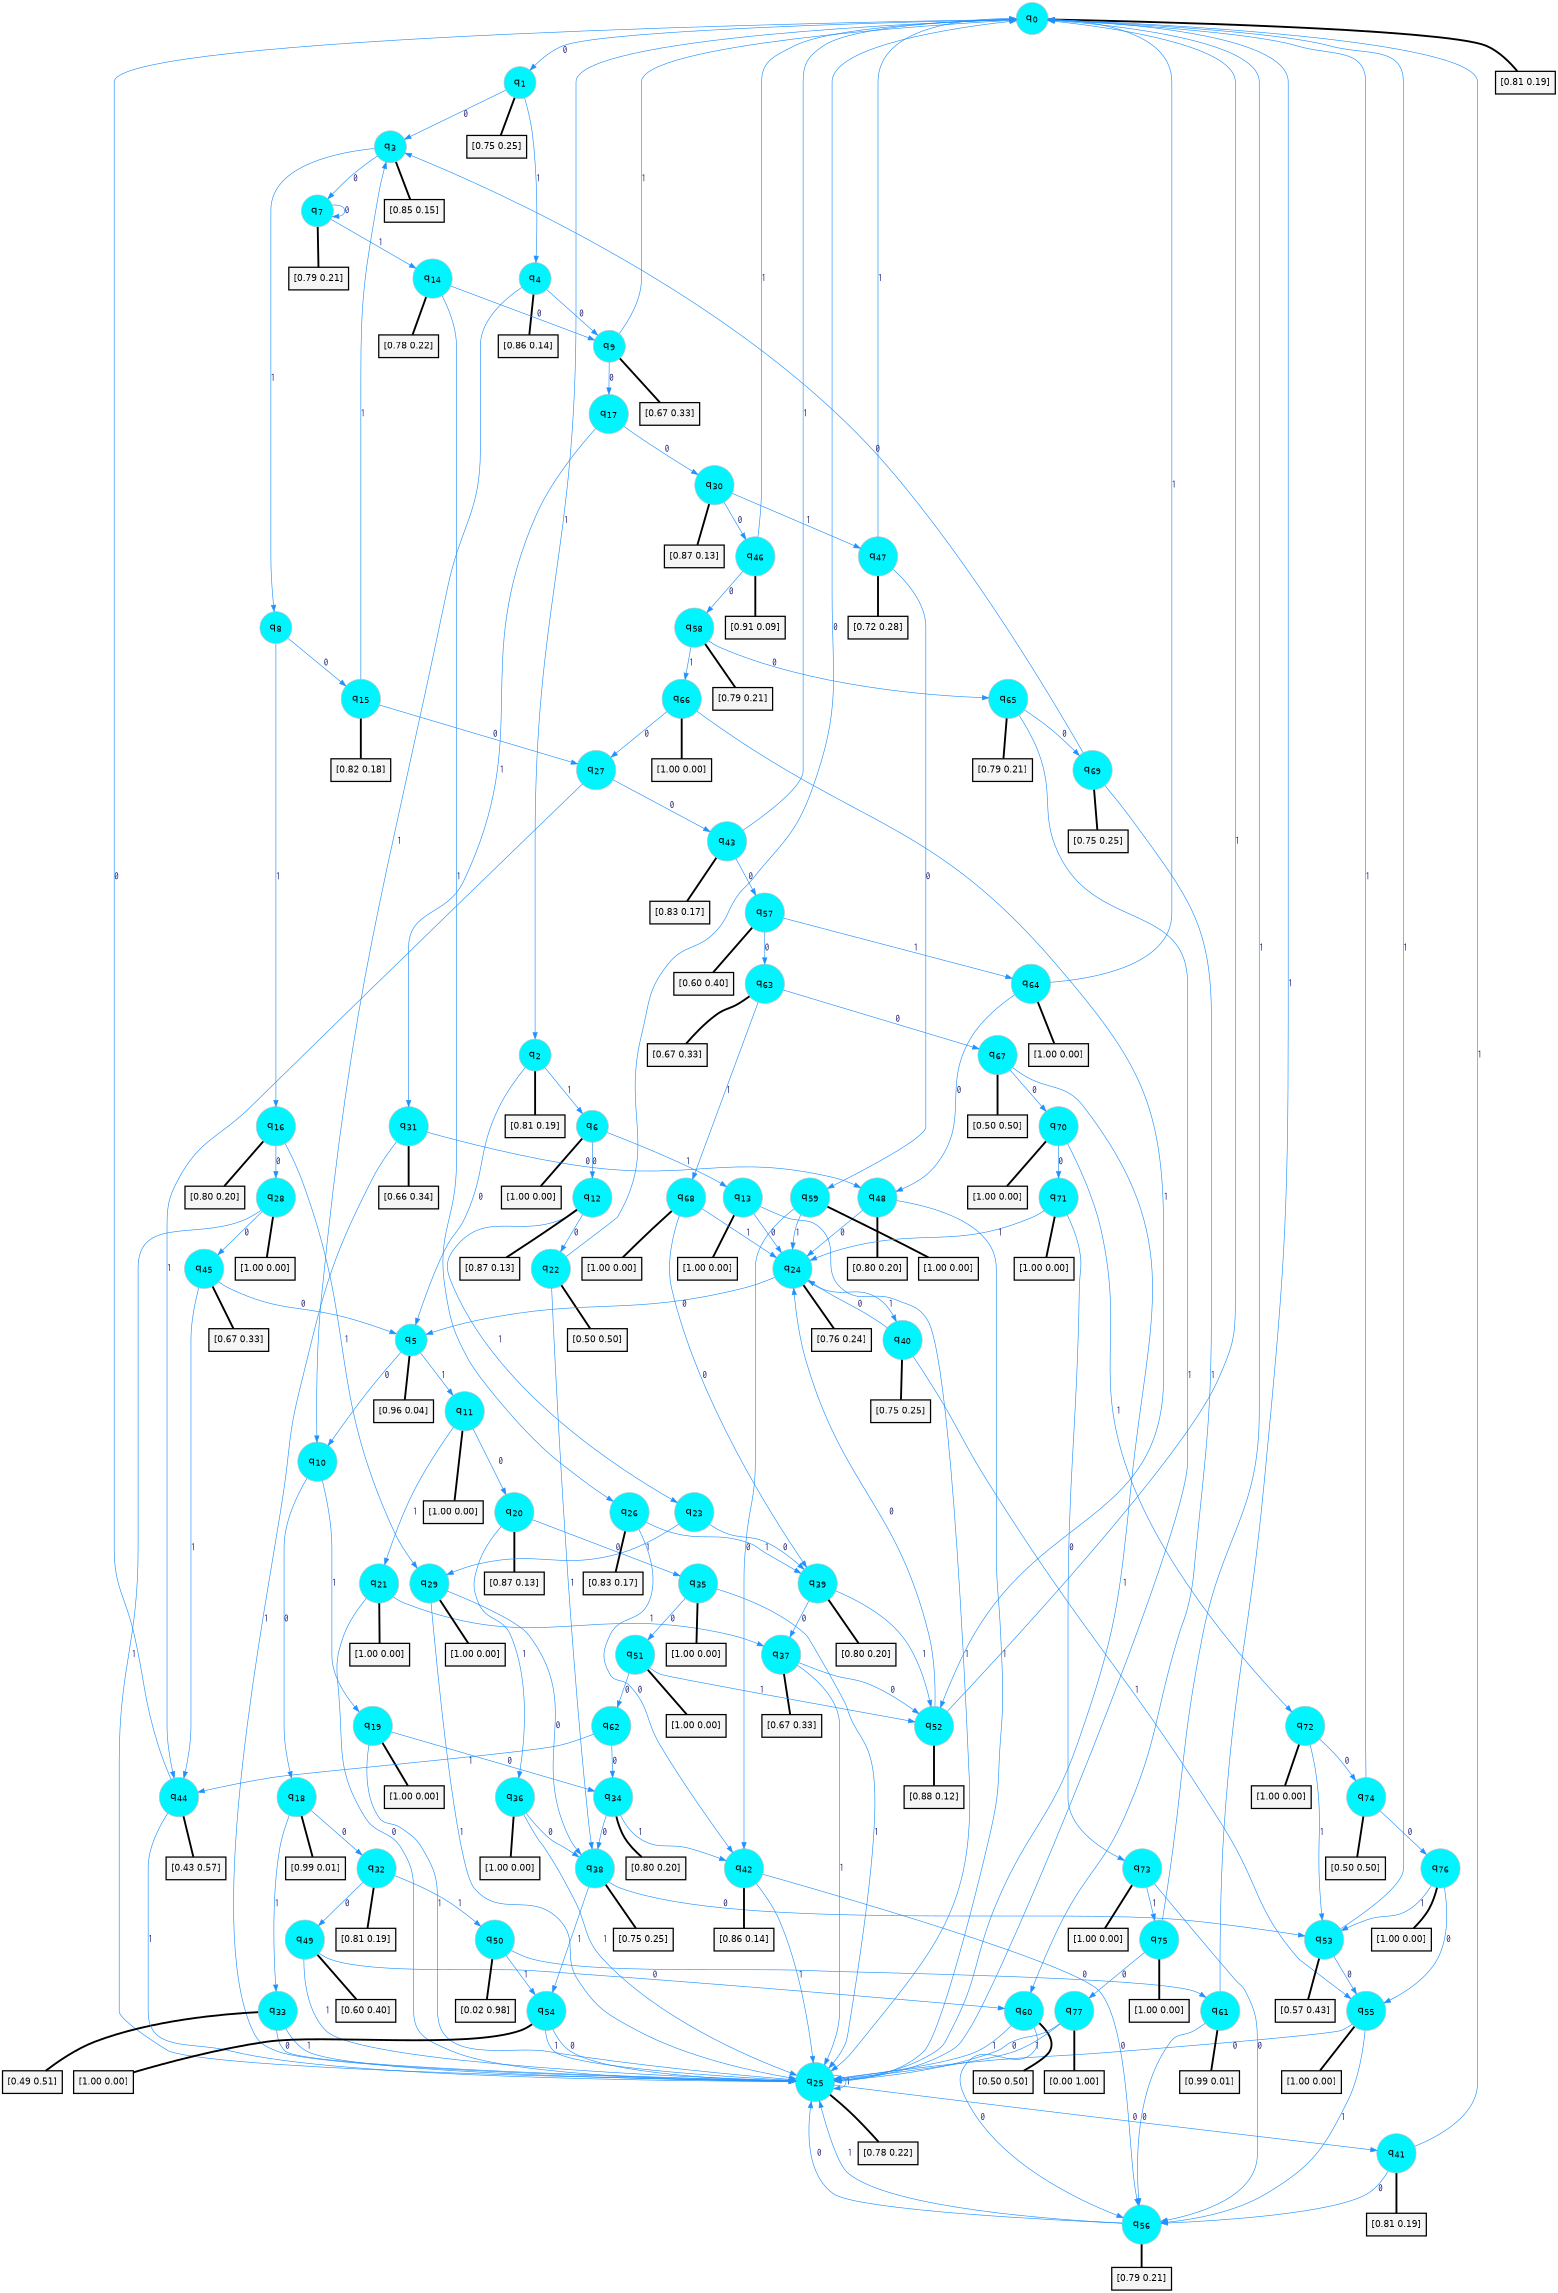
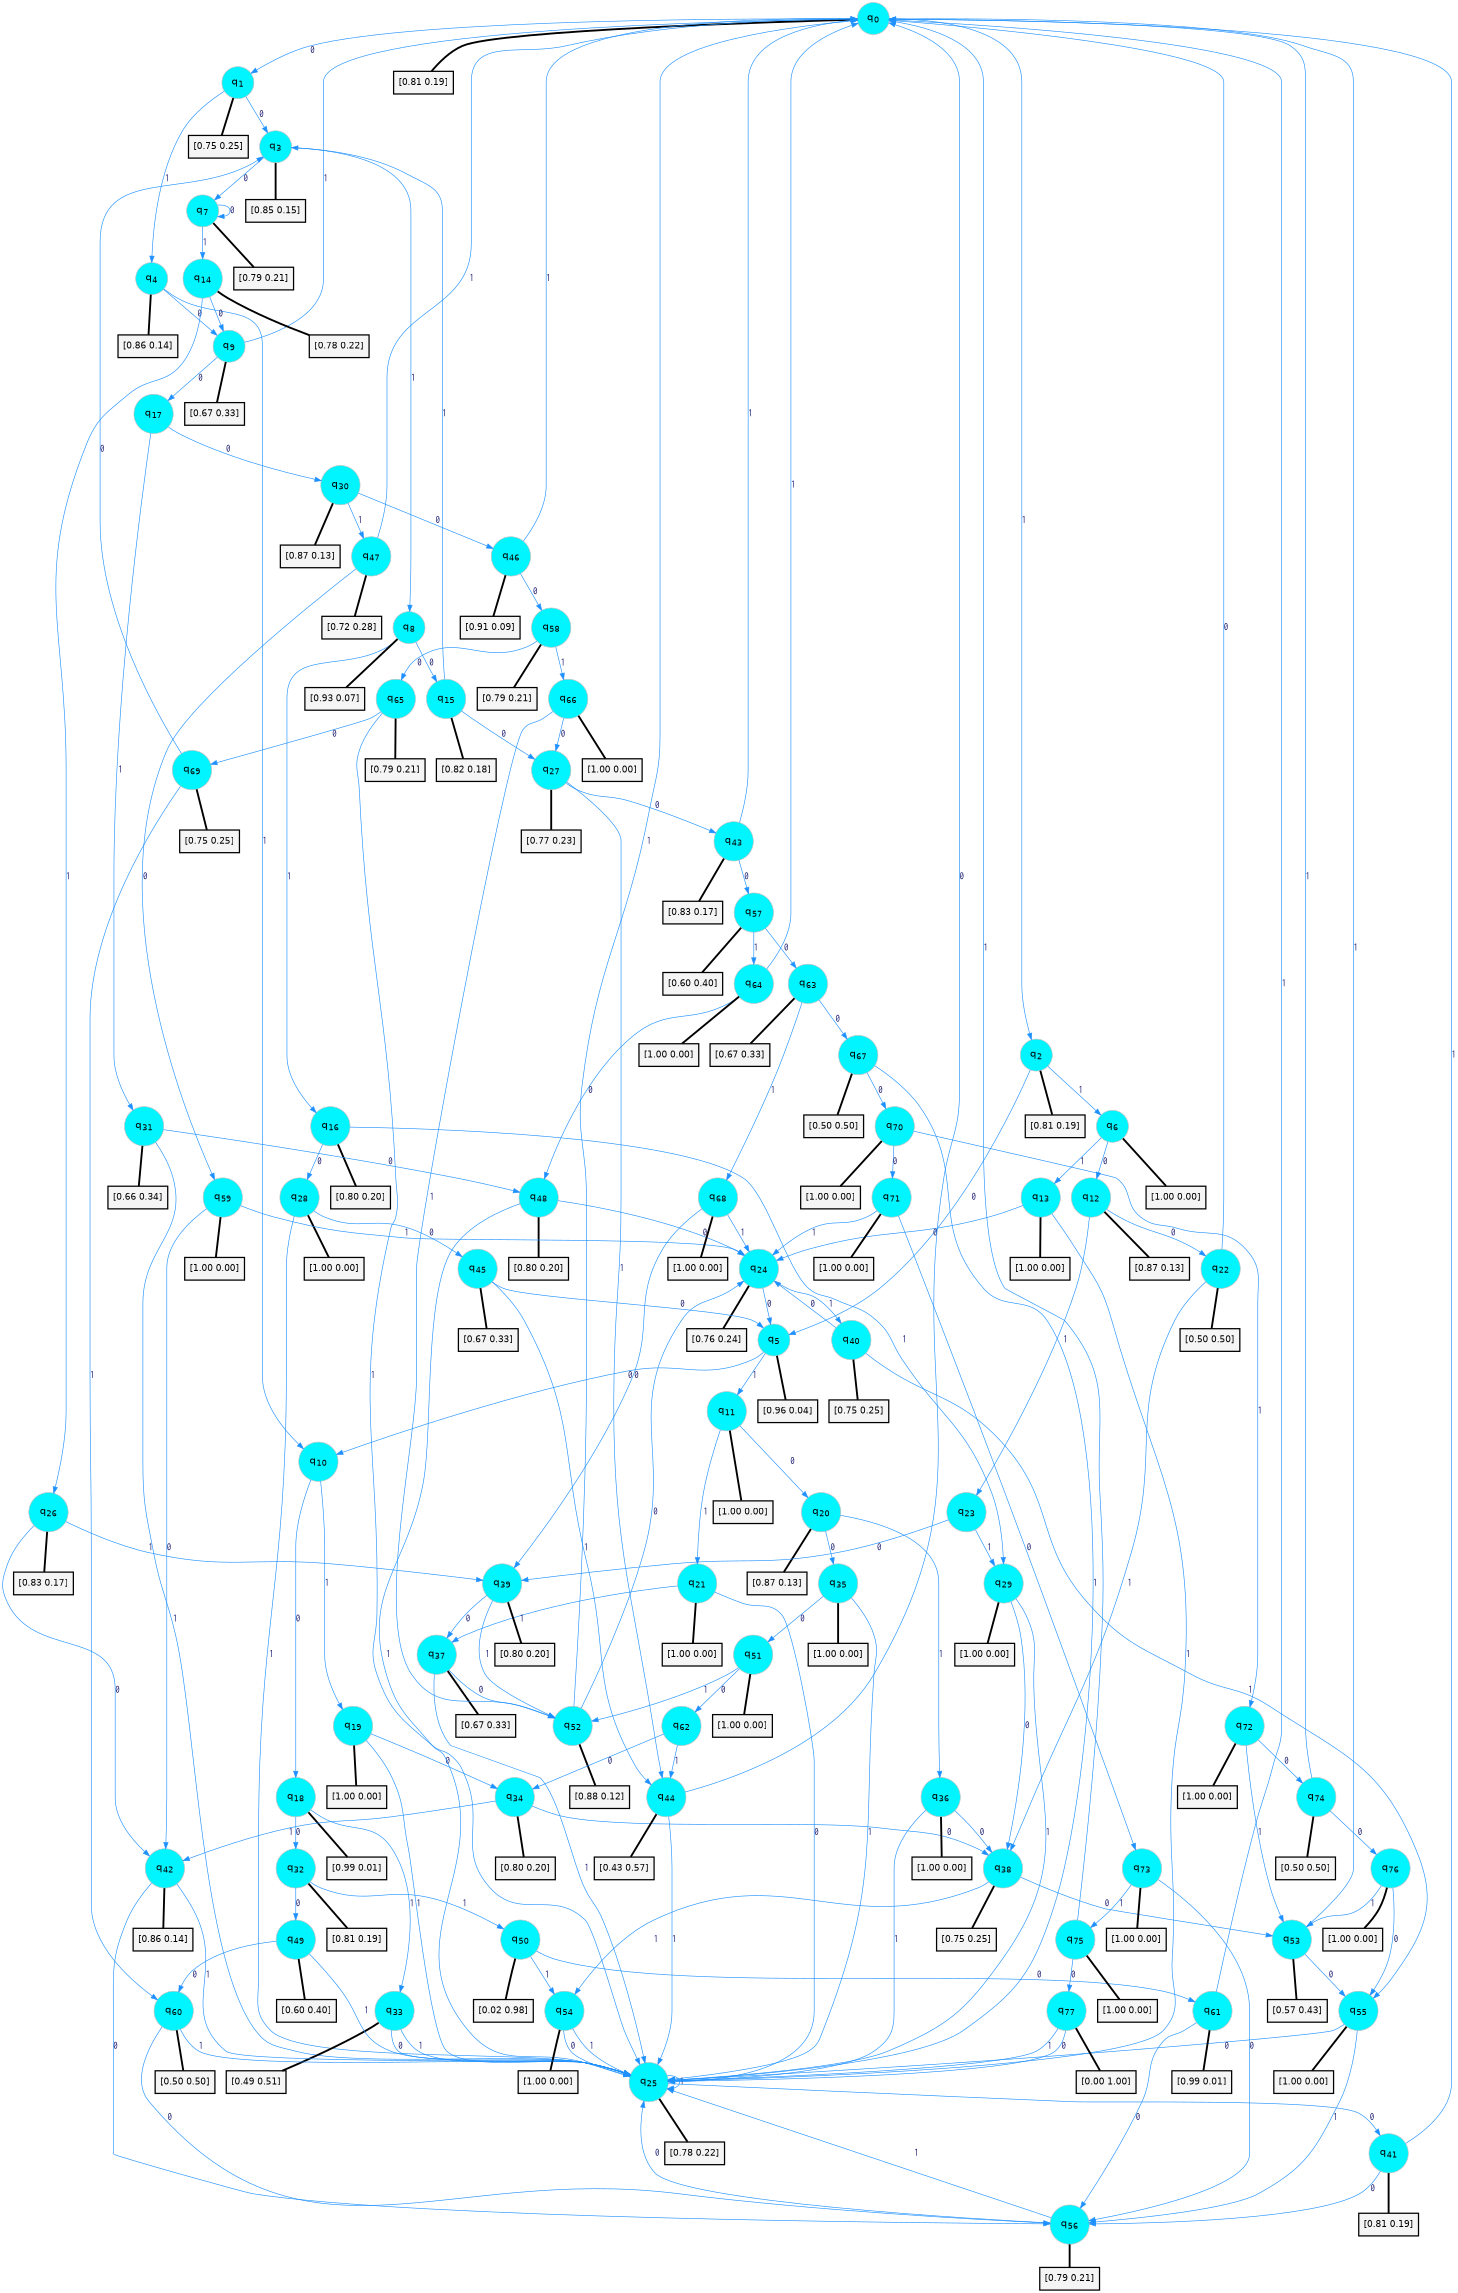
node "[0.93 0.07]": added
node "[0.77 0.23]": added
